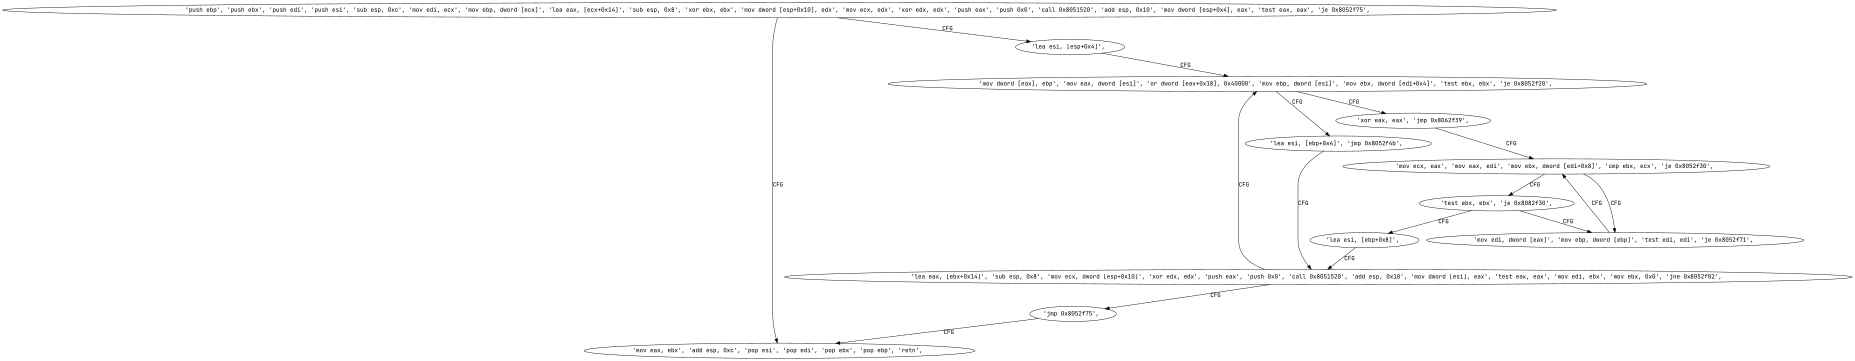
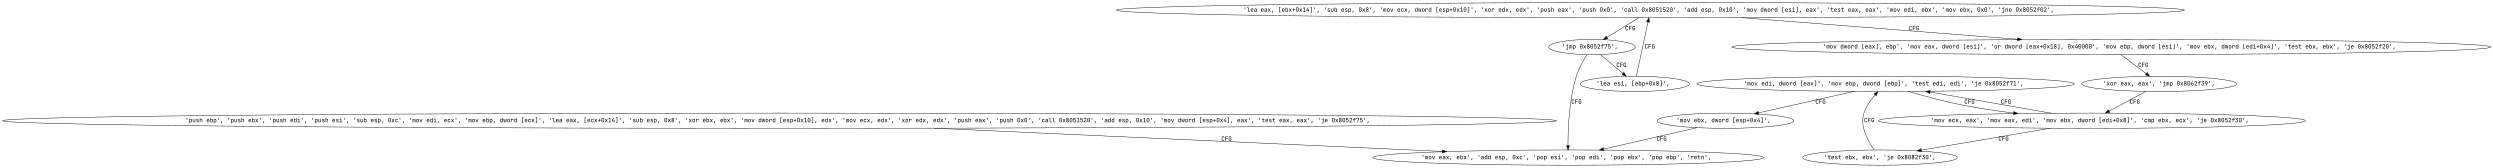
node "'lea esi, [esp+0x4]',": removed
node "'mov ebx, dword [esp+0x4]',": added
node "'lea esi, [ebp+0x4]', 'jmp 0x8052f4b',": removed
edge "'test ebx, ebx', 'je 0x8082f30'," -> "'lea esi, [ebp+0x8]',": now "'jmp 0x8052f75'," -> "'lea esi, [ebp+0x8]',"
